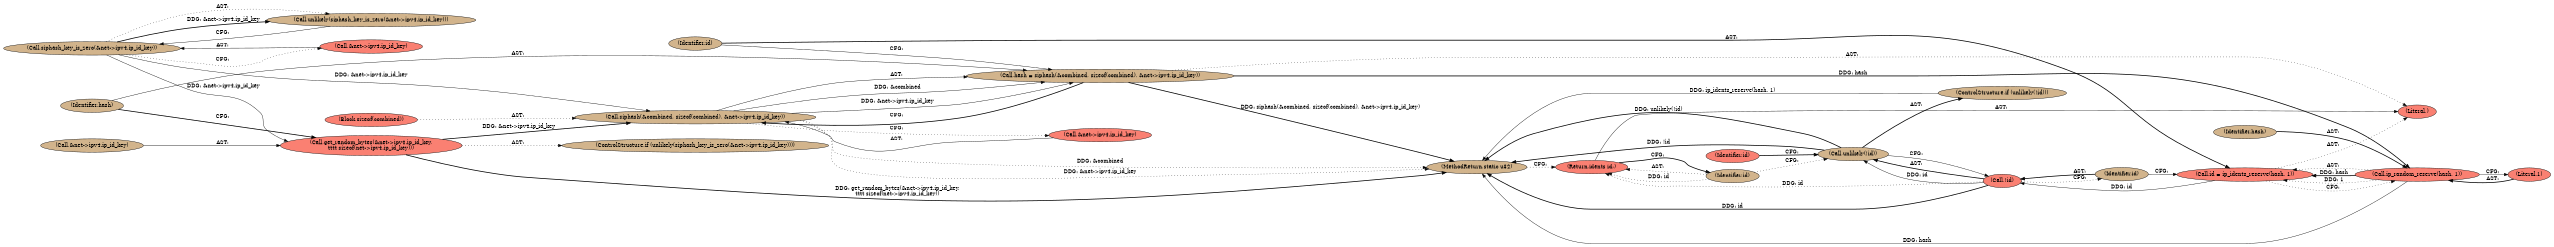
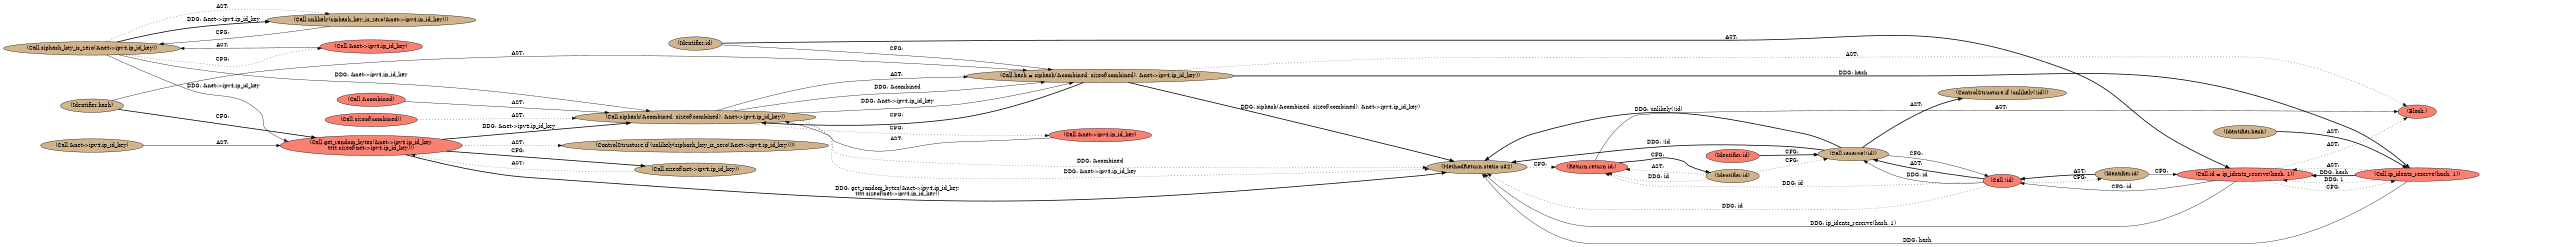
edge "(ControlStructure,if (unlikely(!id)))" -> "(MethodReturn,static u32)": now "(Call,id = ip_idents_reserve(hash, 1))" -> "(MethodReturn,static u32)"
node "(Call,&combined)": added
node "(Literal,)": label "(Literal,)" -> "(Block,)"
node "(Block,sizeof(combined))": label "(Block,sizeof(combined))" -> "(Call,sizeof(combined))"
node "(Call,unlikely(!id))": label "(Call,unlikely(!id))" -> "(Call,reserve(!id))"
node "(Return,idents id;)": label "(Return,idents id;)" -> "(Return,return id;)"
node "(Call,sizeof(net->ipv4.ip_id_key))": added
node "(Call,ip_random_reserve(hash, 1))": label "(Call,ip_random_reserve(hash, 1))" -> "(Call,ip_idents_reserve(hash, 1))"
node "(Literal,1)": removed
edge "(Call,id = ip_idents_reserve(hash, 1))" -> "(Call,!id)": label "DDG: id" -> "CFG: id"
edge "(Call,!id)" -> "(MethodReturn,static u32)": style bold -> dotted
